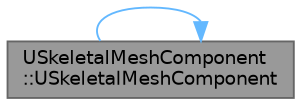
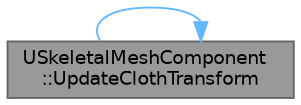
node "USkeletalMeshComponent ::USkeletalMeshComponent": label "USkeletalMeshComponent ::USkeletalMeshComponent" -> "USkeletalMeshComponent ::UpdateClothTransform"
